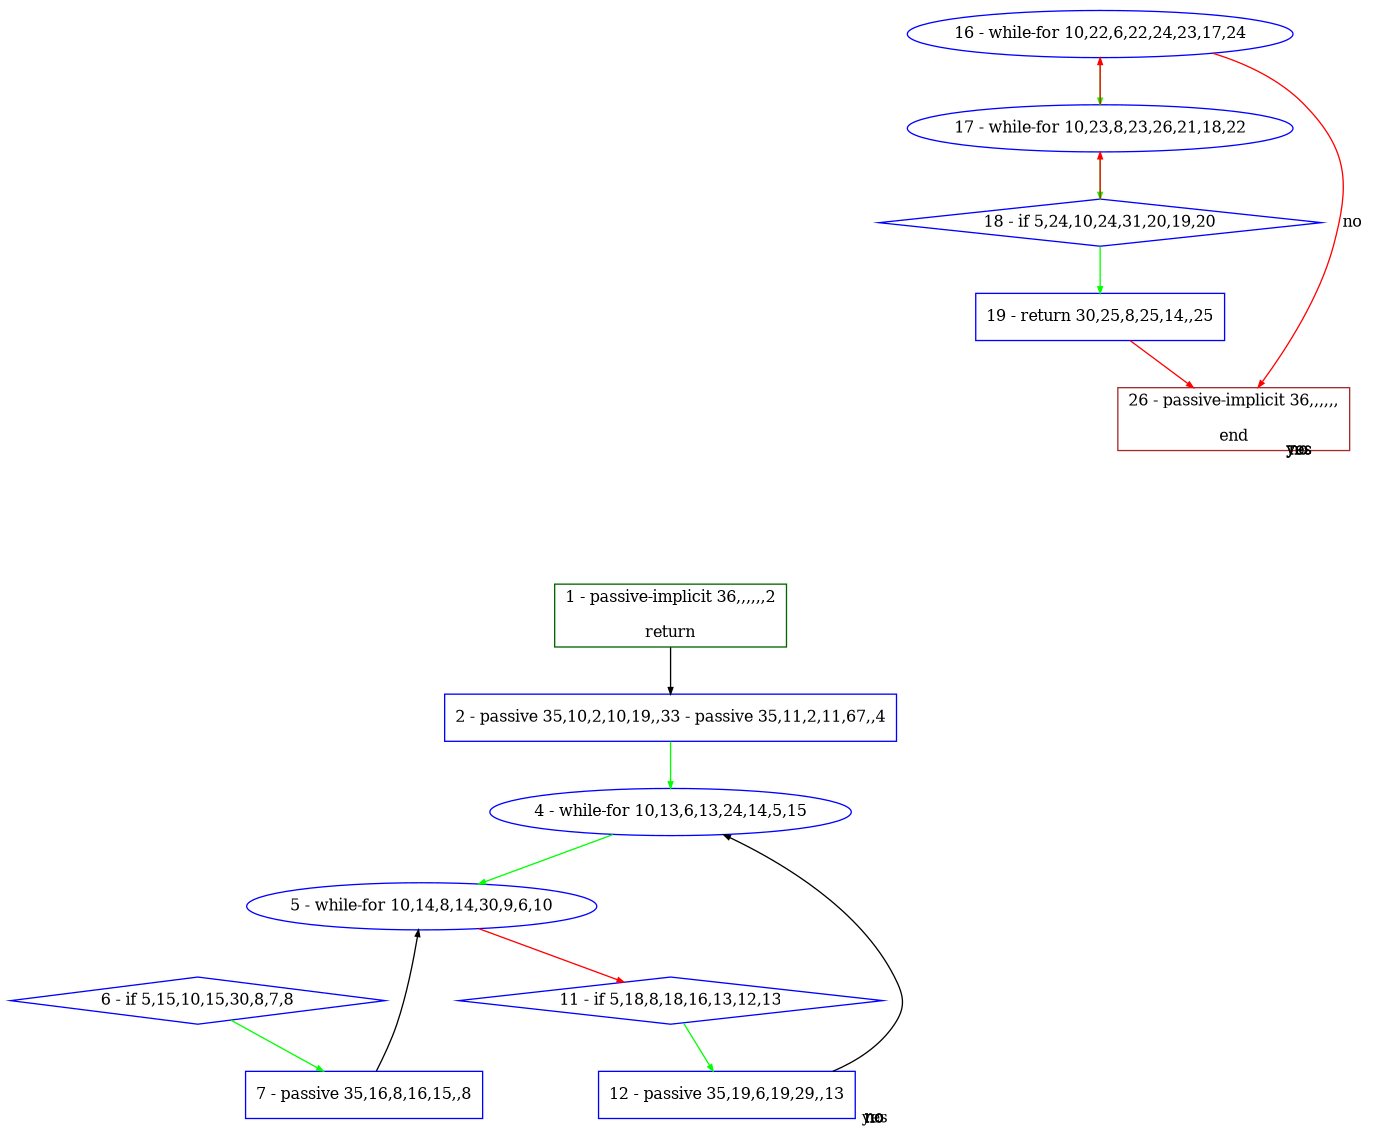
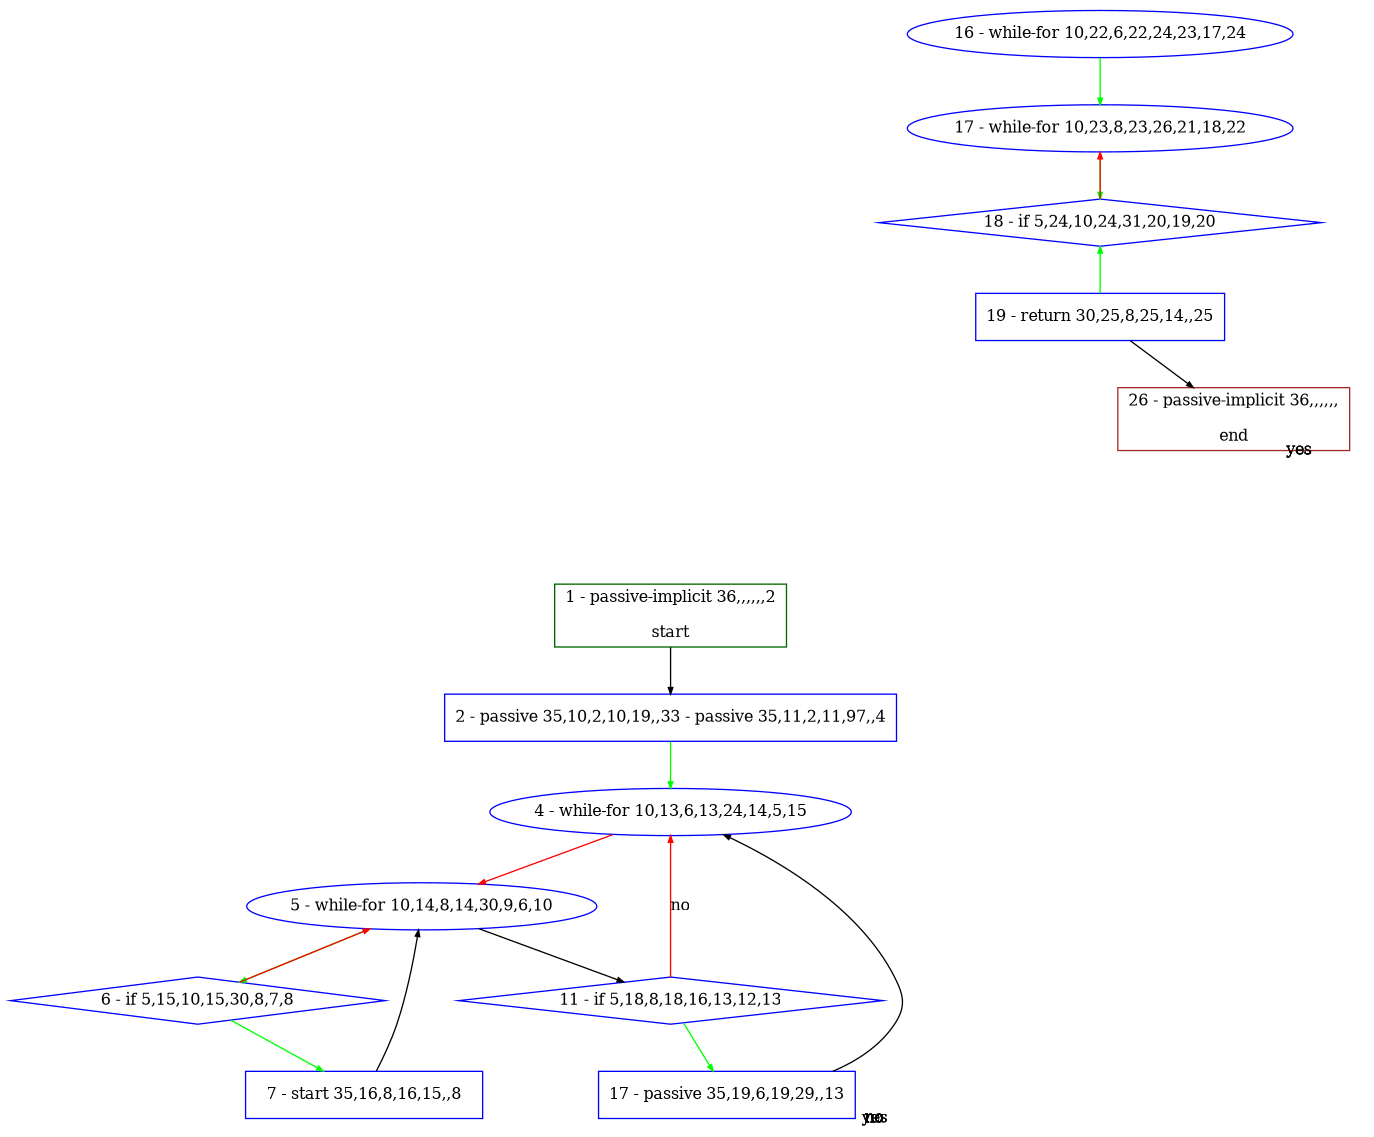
edge "17 - while-for 10,23,8,23,26,21,18,22" -> "16 - while-for 10,22,6,22,24,23,17,24": removed
edge "16 - while-for 10,22,6,22,24,23,17,24" -> "26 - passive-implicit 36,,,,,, end": removed, label "no"
edge "18 - if 5,24,10,24,31,20,19,20" -> "19 - return 30,25,8,25,14,,25": reversed
edge "19 - return 30,25,8,25,14,,25" -> "26 - passive-implicit 36,,,,,, end": color #ff0000 -> #000000
edge "18 - if 5,24,10,24,31,20,19,20" -> "17 - while-for 10,23,8,23,26,21,18,22": label "no" -> "yes"
node "1 - passive-implicit 36,,,,,,2 return": label "1 - passive-implicit 36,,,,,,2 return" -> "1 - passive-implicit 36,,,,,,2 start"
node "2 - passive 35,10,2,10,19,,33 - passive 35,11,2,11,67,,4": label "2 - passive 35,10,2,10,19,,33 - passive 35,11,2,11,67,,4" -> "2 - passive 35,10,2,10,19,,33 - passive 35,11,2,11,97,,4"
edge "4 - while-for 10,13,6,13,24,14,5,15" -> "5 - while-for 10,14,8,14,30,9,6,10": color #00ff00 -> #ff0000
edge "11 - if 5,18,8,18,16,13,12,13" -> "4 - while-for 10,13,6,13,24,14,5,15": added, label "no"
edge "5 - while-for 10,14,8,14,30,9,6,10" -> "6 - if 5,15,10,15,30,8,7,8": added
edge "5 - while-for 10,14,8,14,30,9,6,10" -> "11 - if 5,18,8,18,16,13,12,13": color #ff0000 -> #000000
edge "6 - if 5,15,10,15,30,8,7,8" -> "5 - while-for 10,14,8,14,30,9,6,10": added
node "7 - passive 35,16,8,16,15,,8": label "7 - passive 35,16,8,16,15,,8" -> "7 - start 35,16,8,16,15,,8"
node "12 - passive 35,19,6,19,29,,13": label "12 - passive 35,19,6,19,29,,13" -> "17 - passive 35,19,6,19,29,,13"
